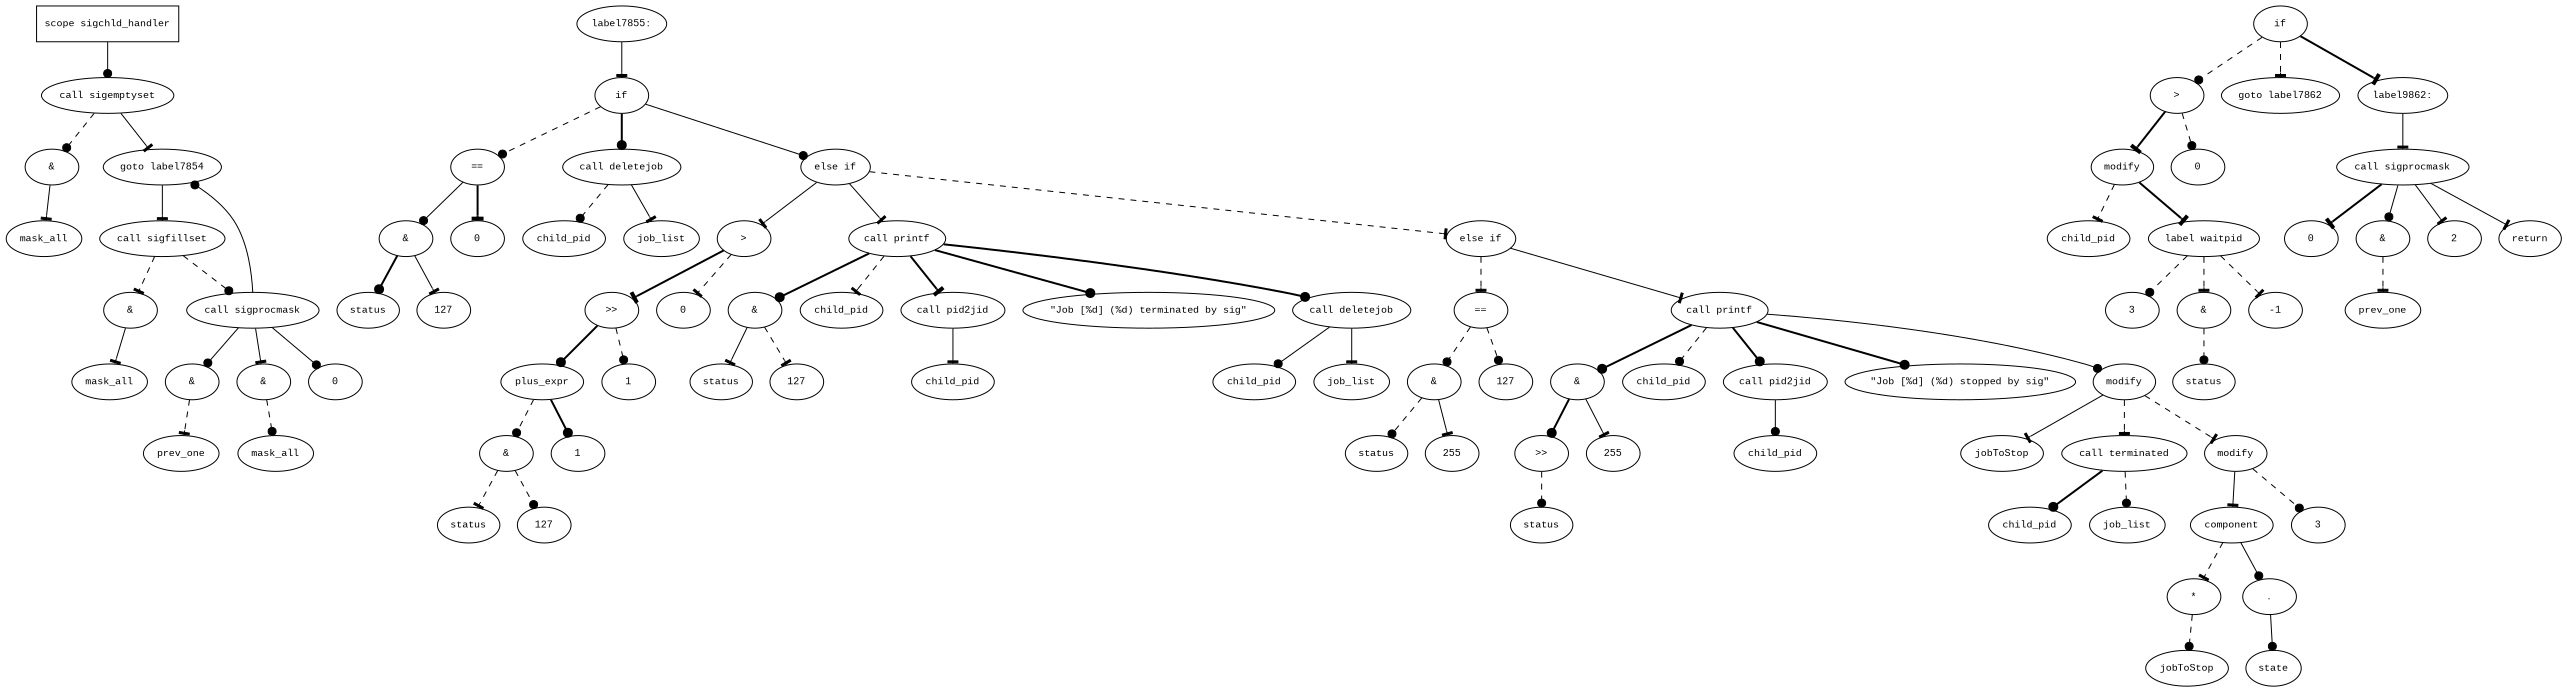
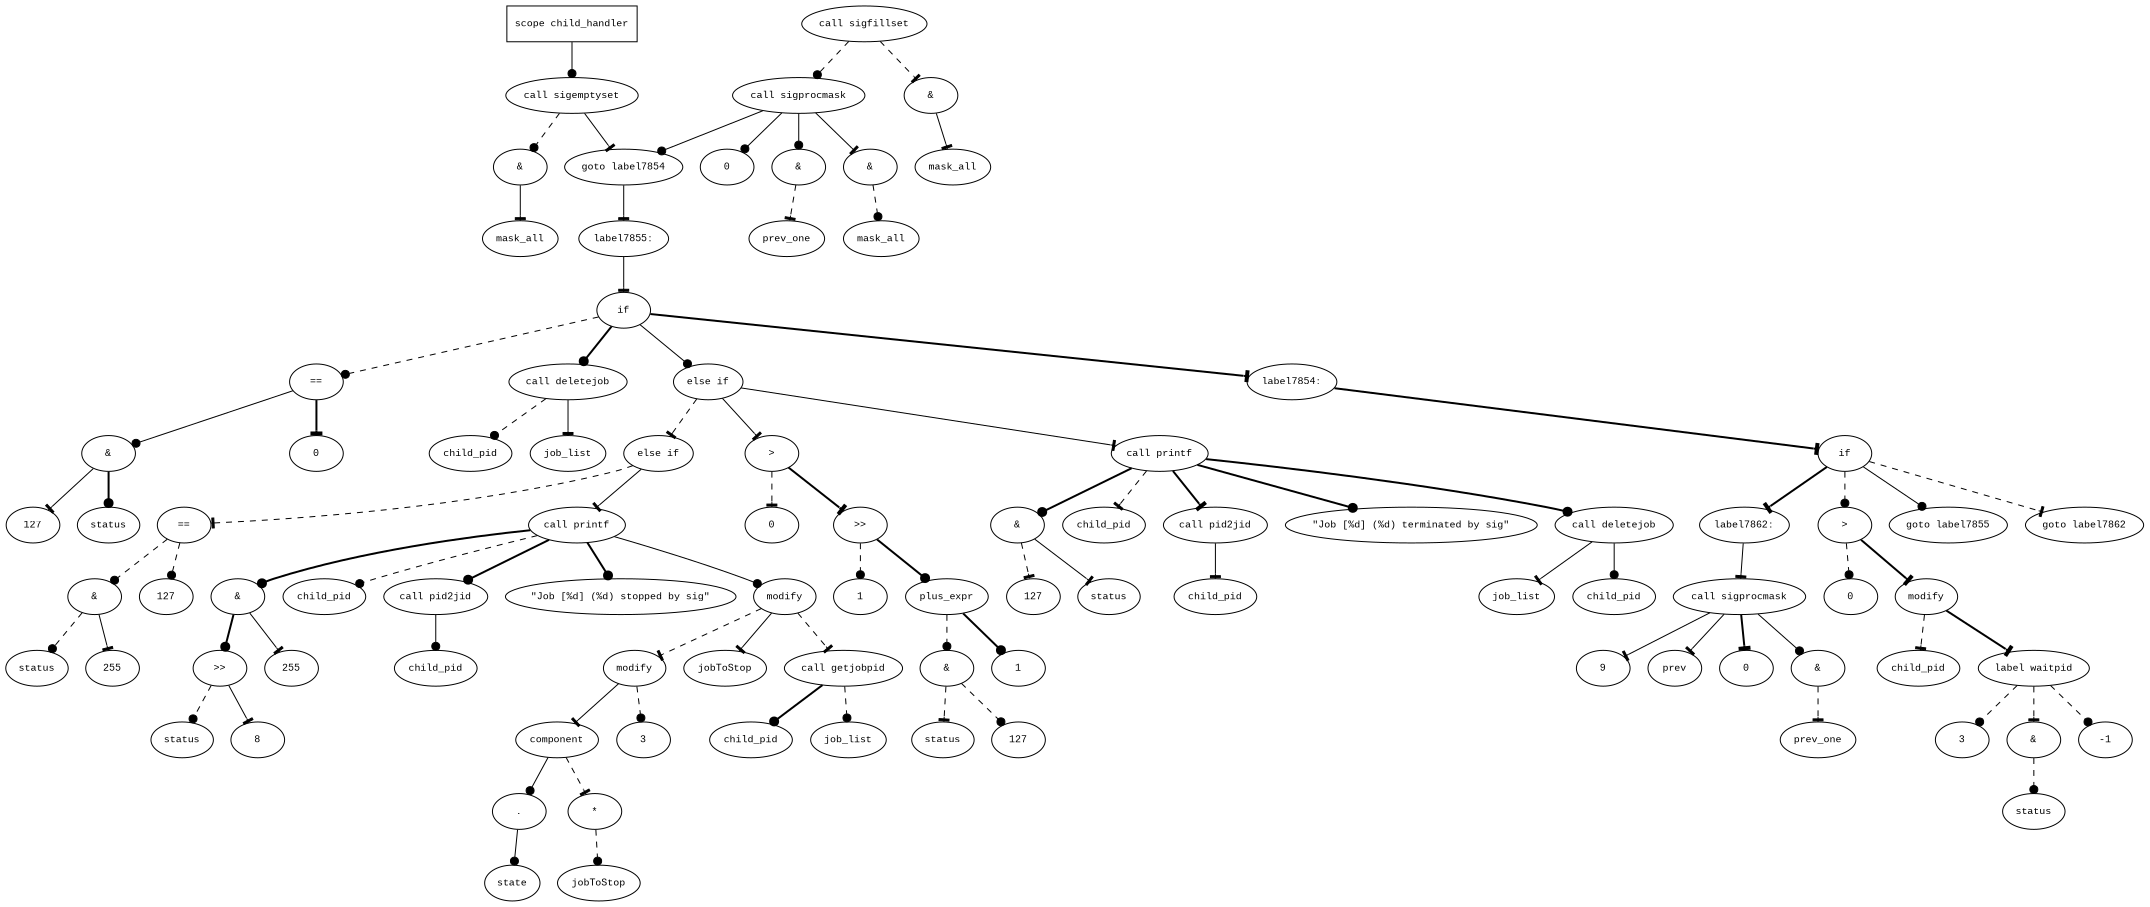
node "scope sigchld_handler": label "scope sigchld_handler" -> "scope child_handler"
node "label9862:": label "label9862:" -> "label7862:"
edge "goto label7854" -> "call sigfillset": now "goto label7854" -> "label7855:"
node "2": label "2" -> "9"
node "return": label "return" -> "prev"
edge "label waitpid" -> "-1": arrowhead tee -> dot
node "label7854:": added
node "call terminated": label "call terminated" -> "call getjobpid"
node "goto label7855": added
node "8": added
